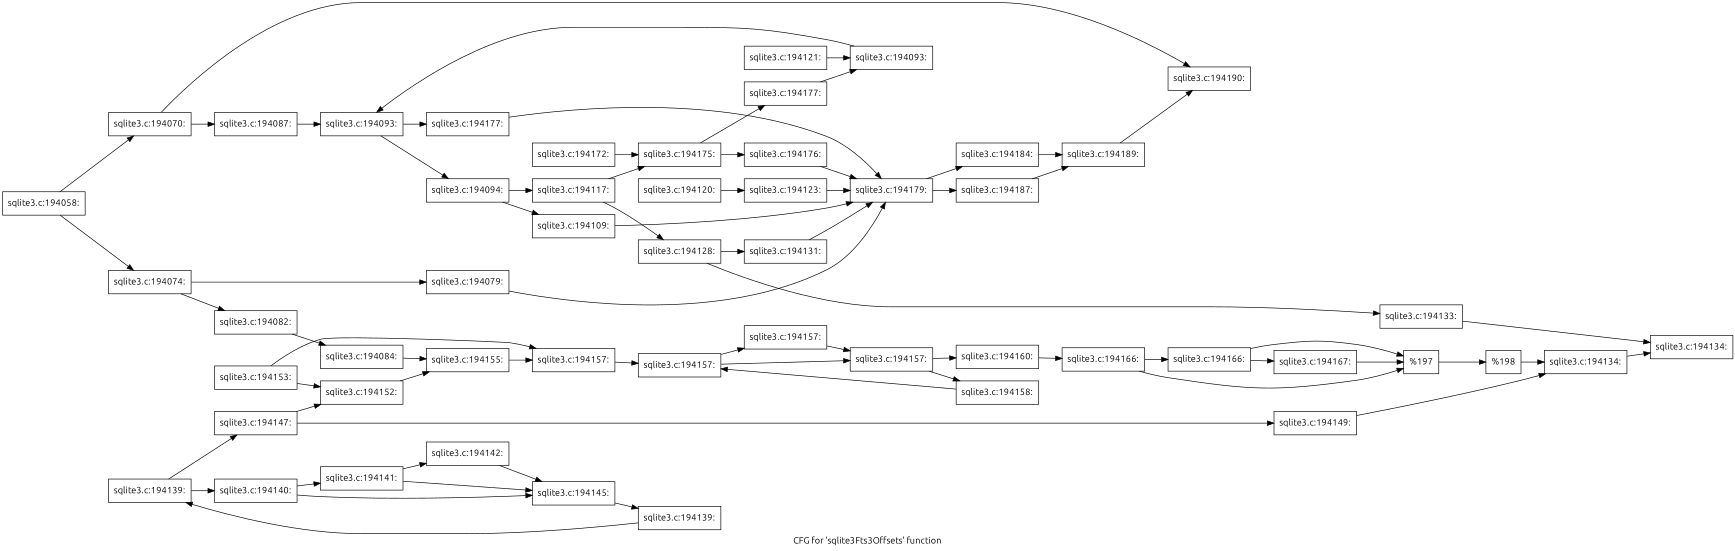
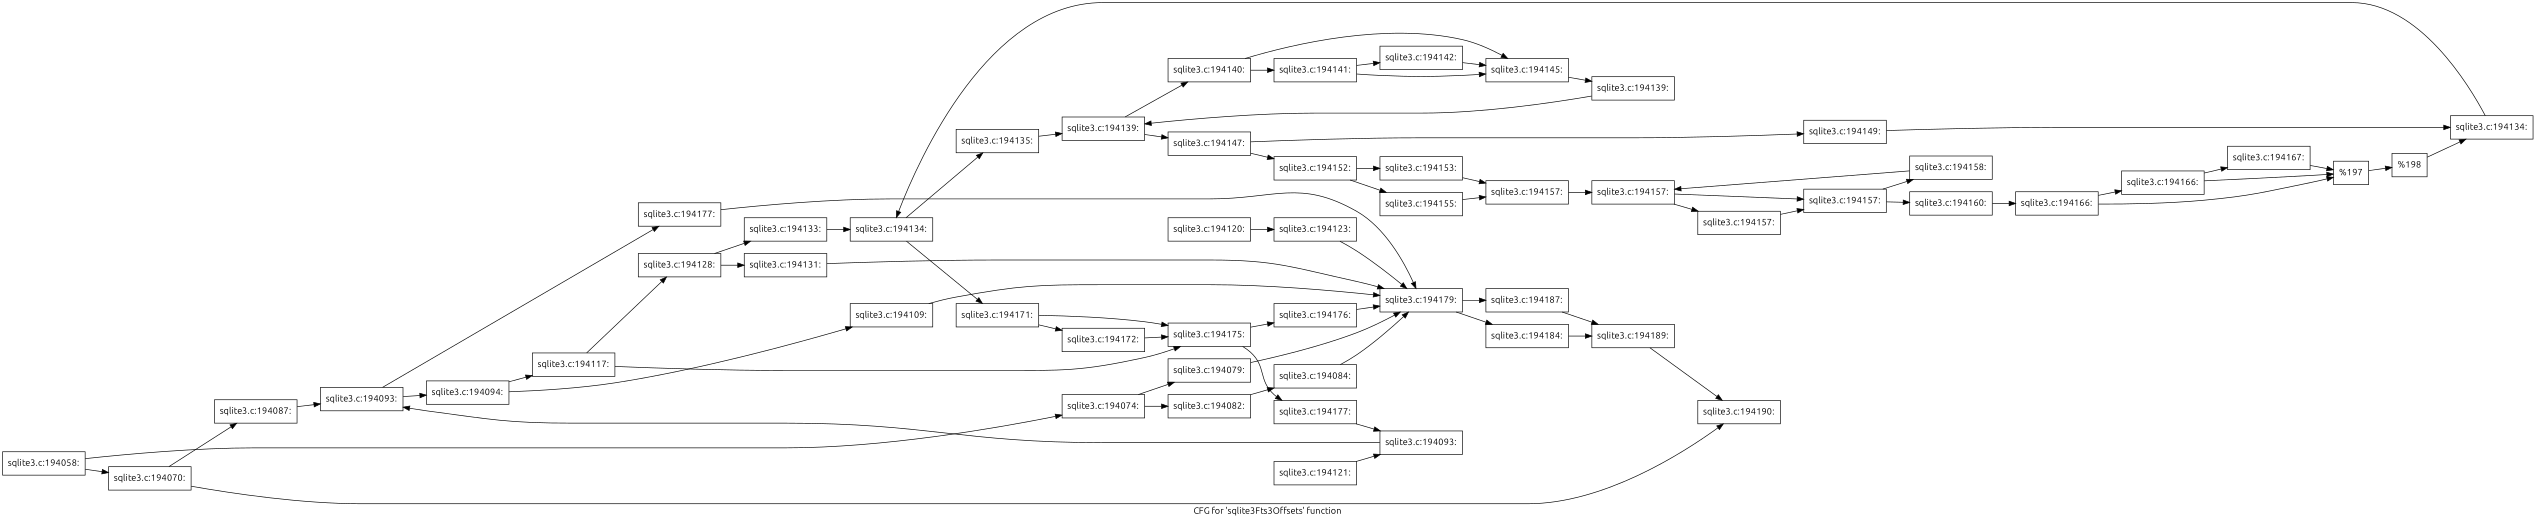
node "sqlite3.c:194135:": added
node "sqlite3.c:194171:": added
edge "sqlite3.c:194084:" -> "sqlite3.c:194155:": now "sqlite3.c:194084:" -> "sqlite3.c:194179:"
edge "sqlite3.c:194153:" -> "sqlite3.c:194152:": reversed
